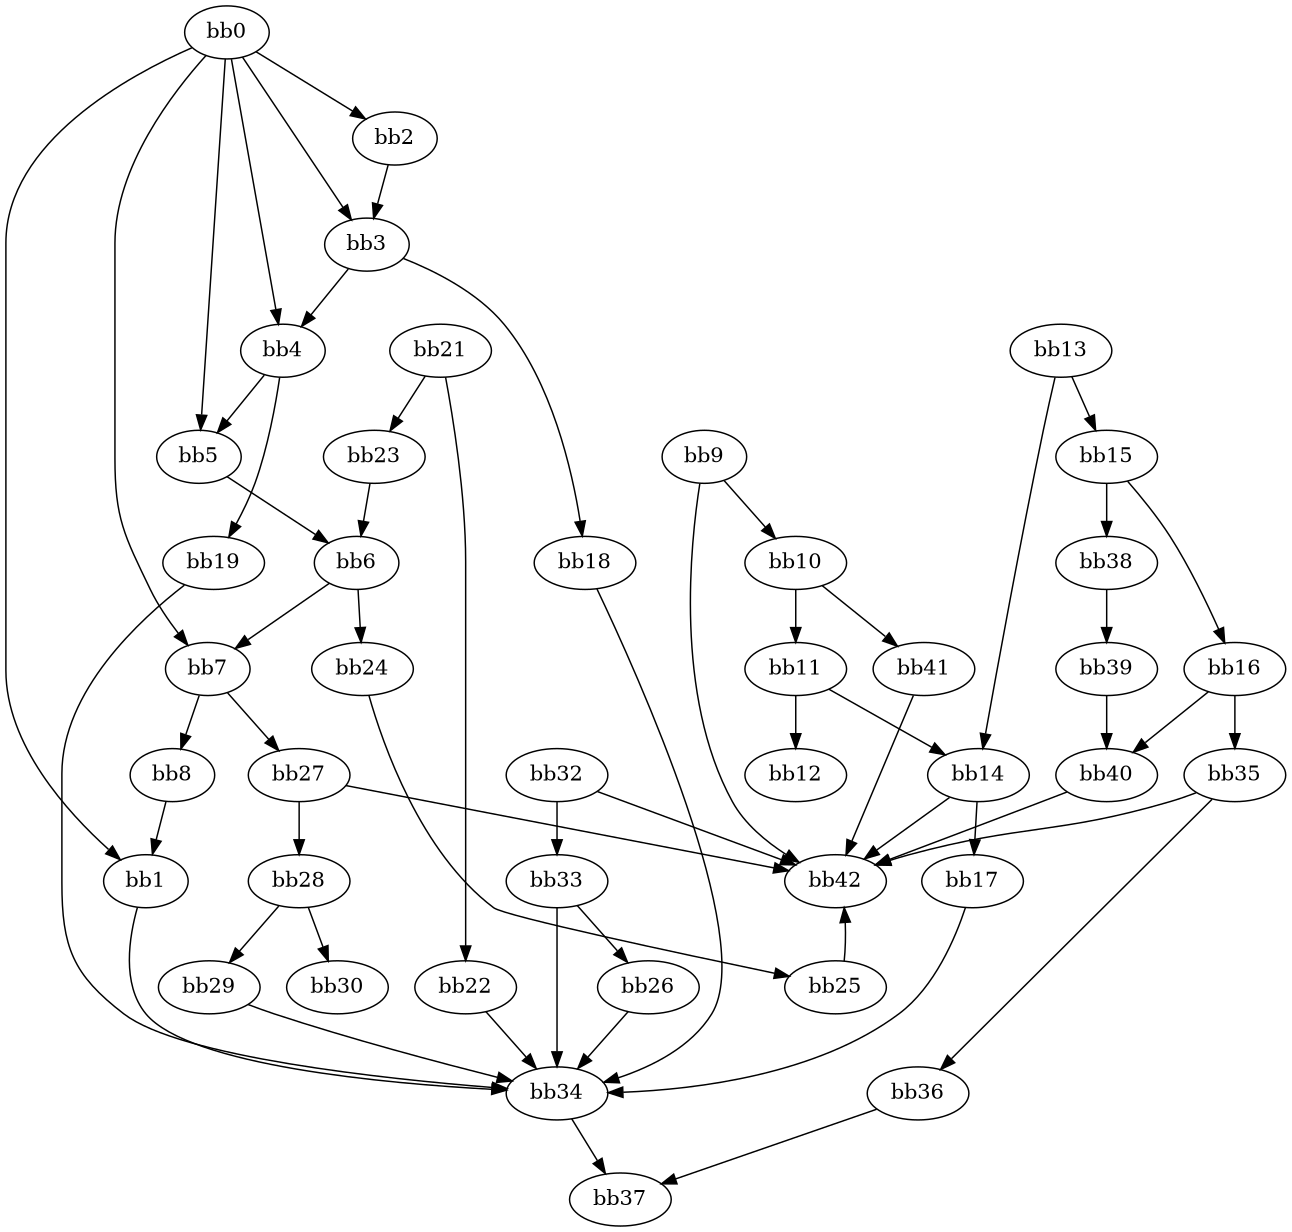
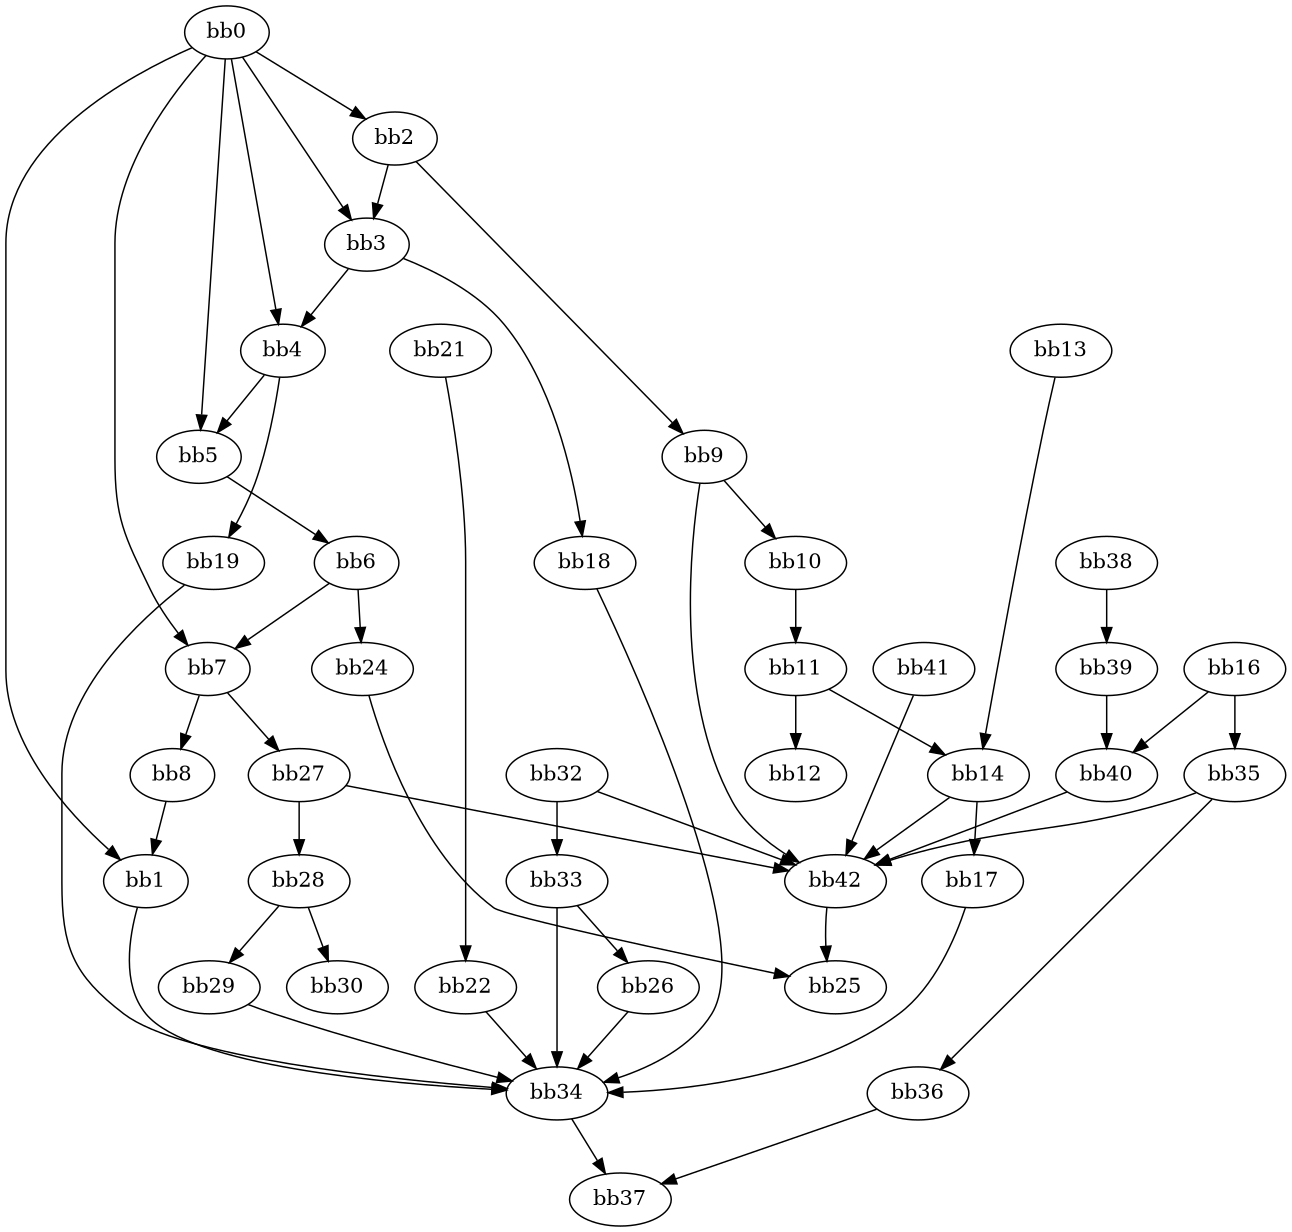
edge "bb2" -> "bb9": added
node "bb23": removed
node "bb15": removed
edge "bb10" -> "bb41": removed
edge "bb25" -> "bb42": reversed
